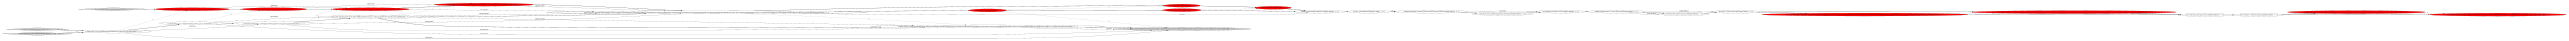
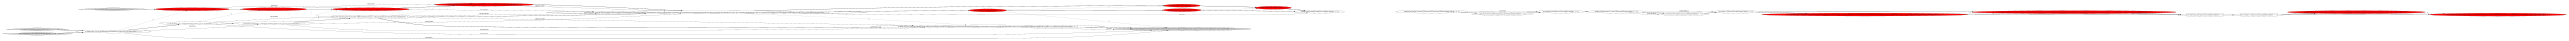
node "Join join = (Join)relBuilder.build()@@@11@@@['1', '1', '0']": removed
